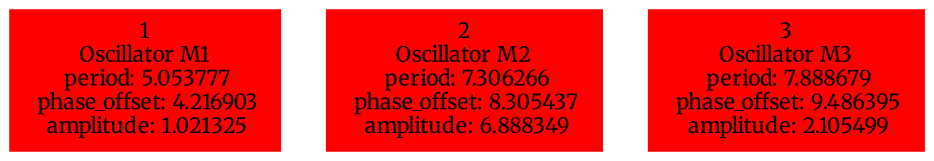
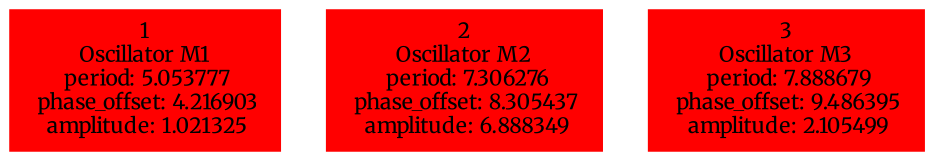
node "2": text "period: 7.306266" -> "period: 7.306276"
